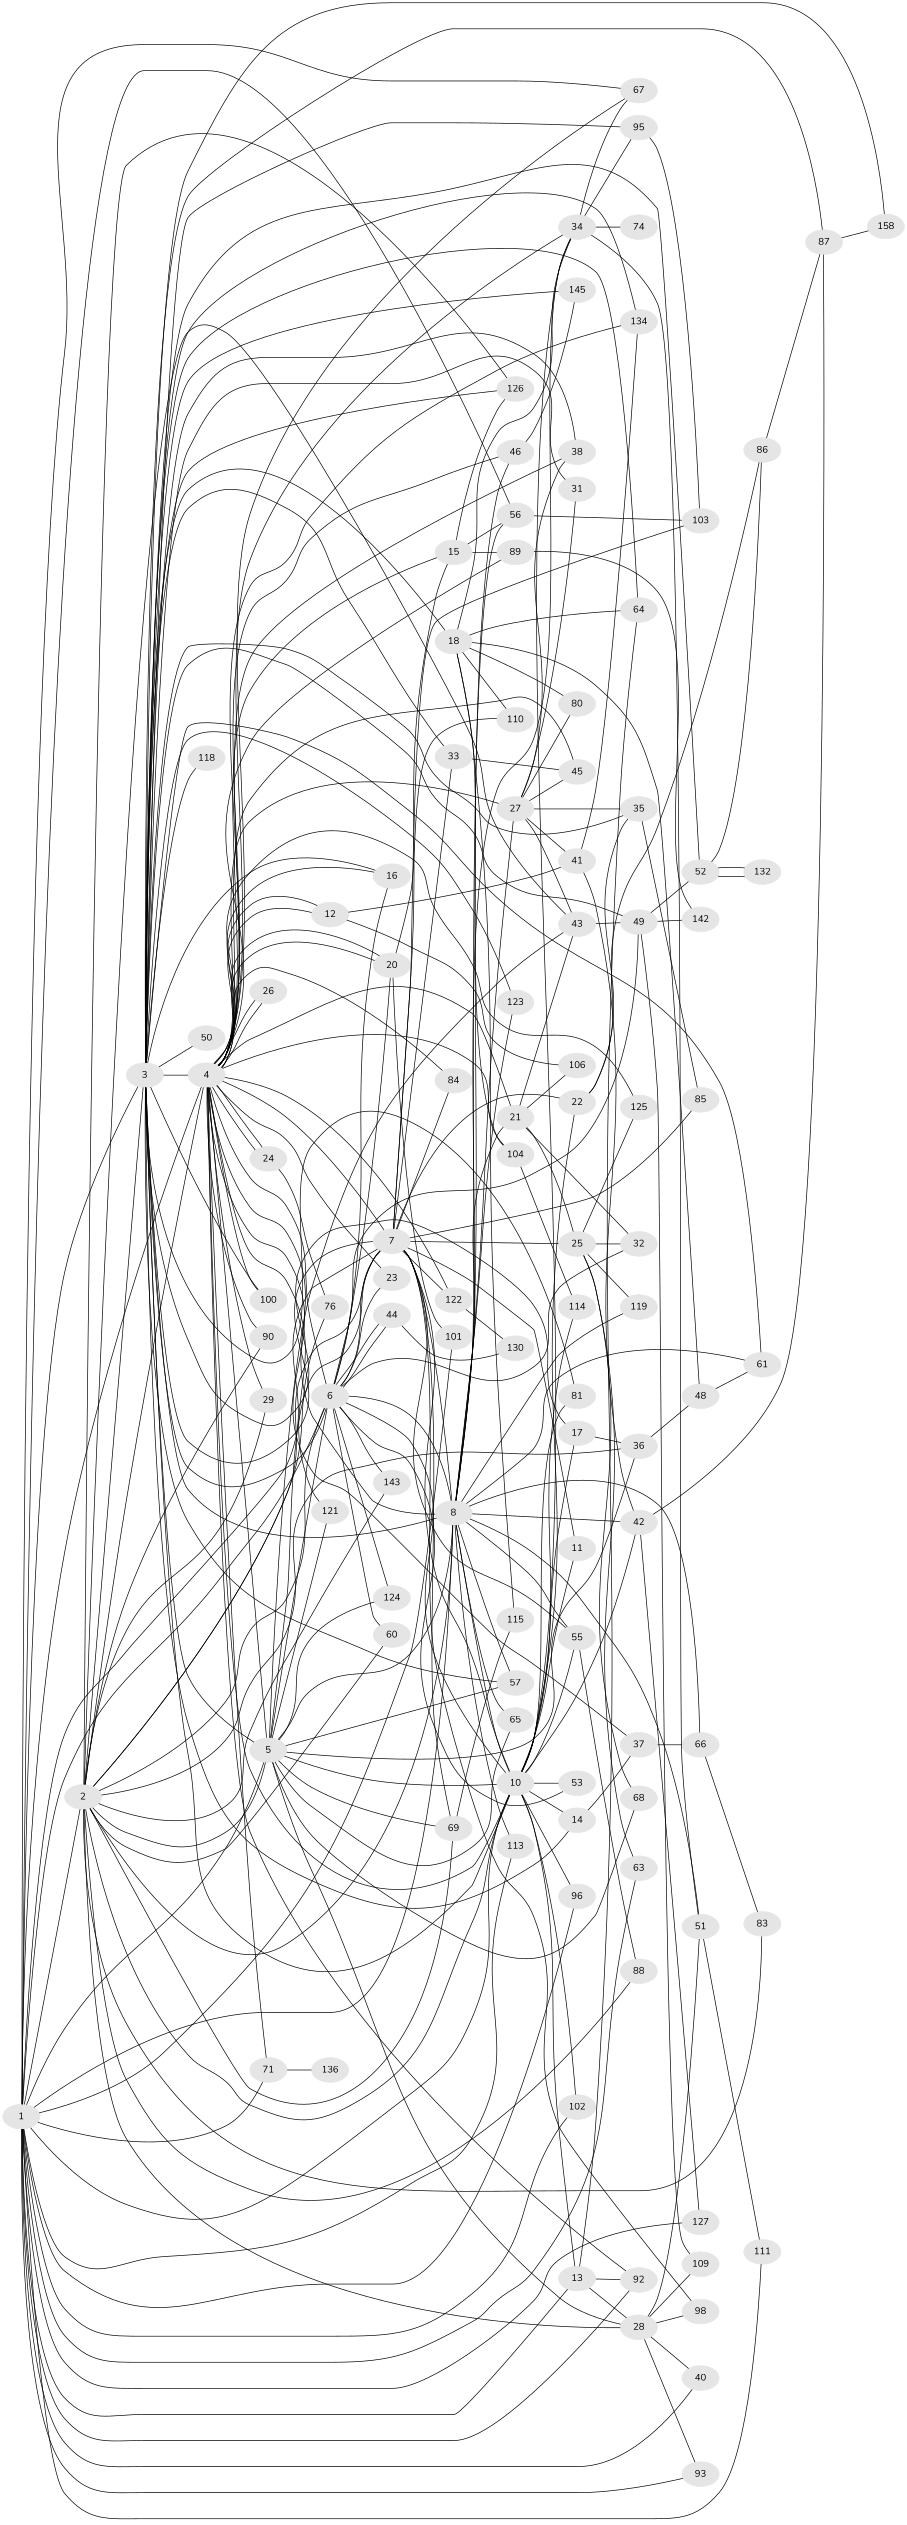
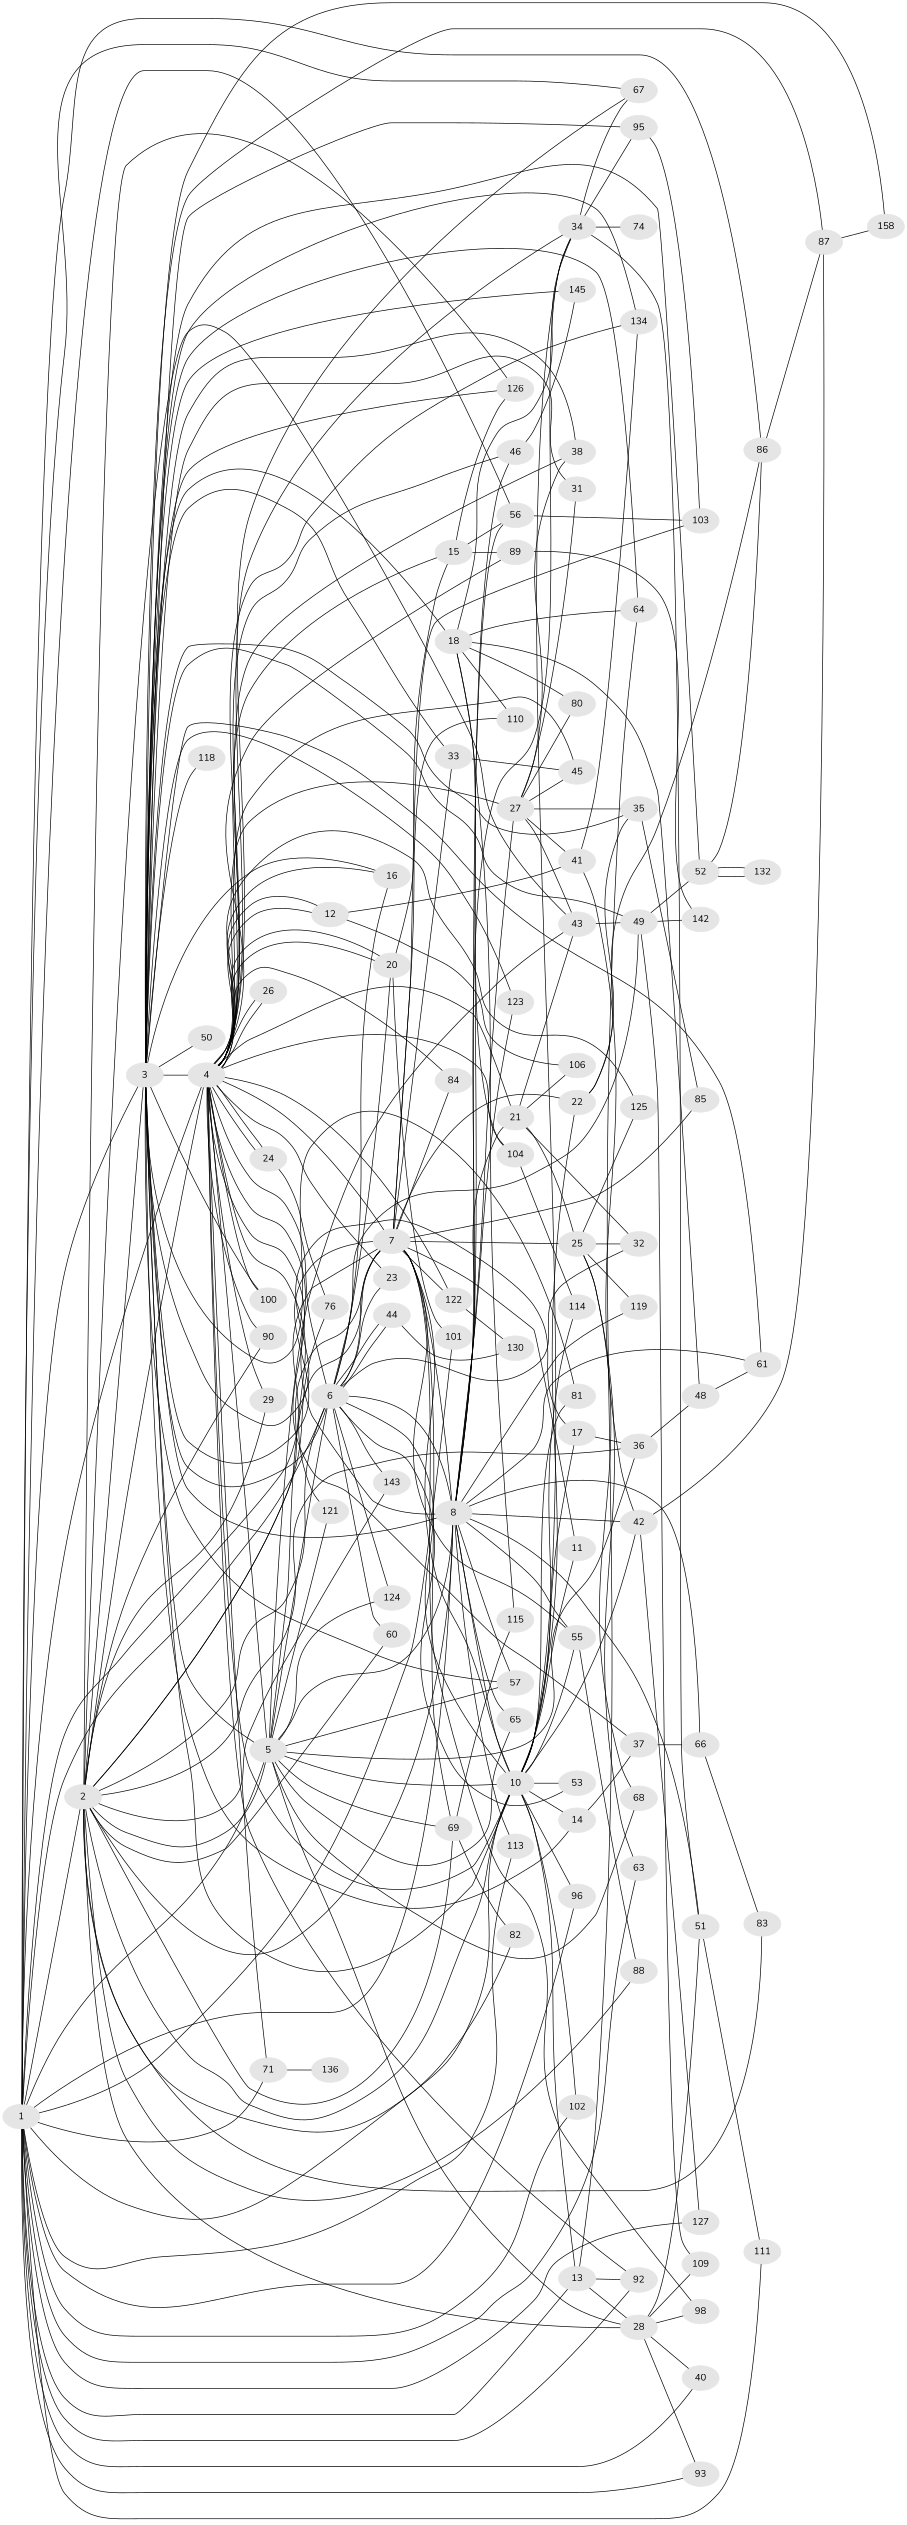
edge "86" -- "1": added
node "82": added
